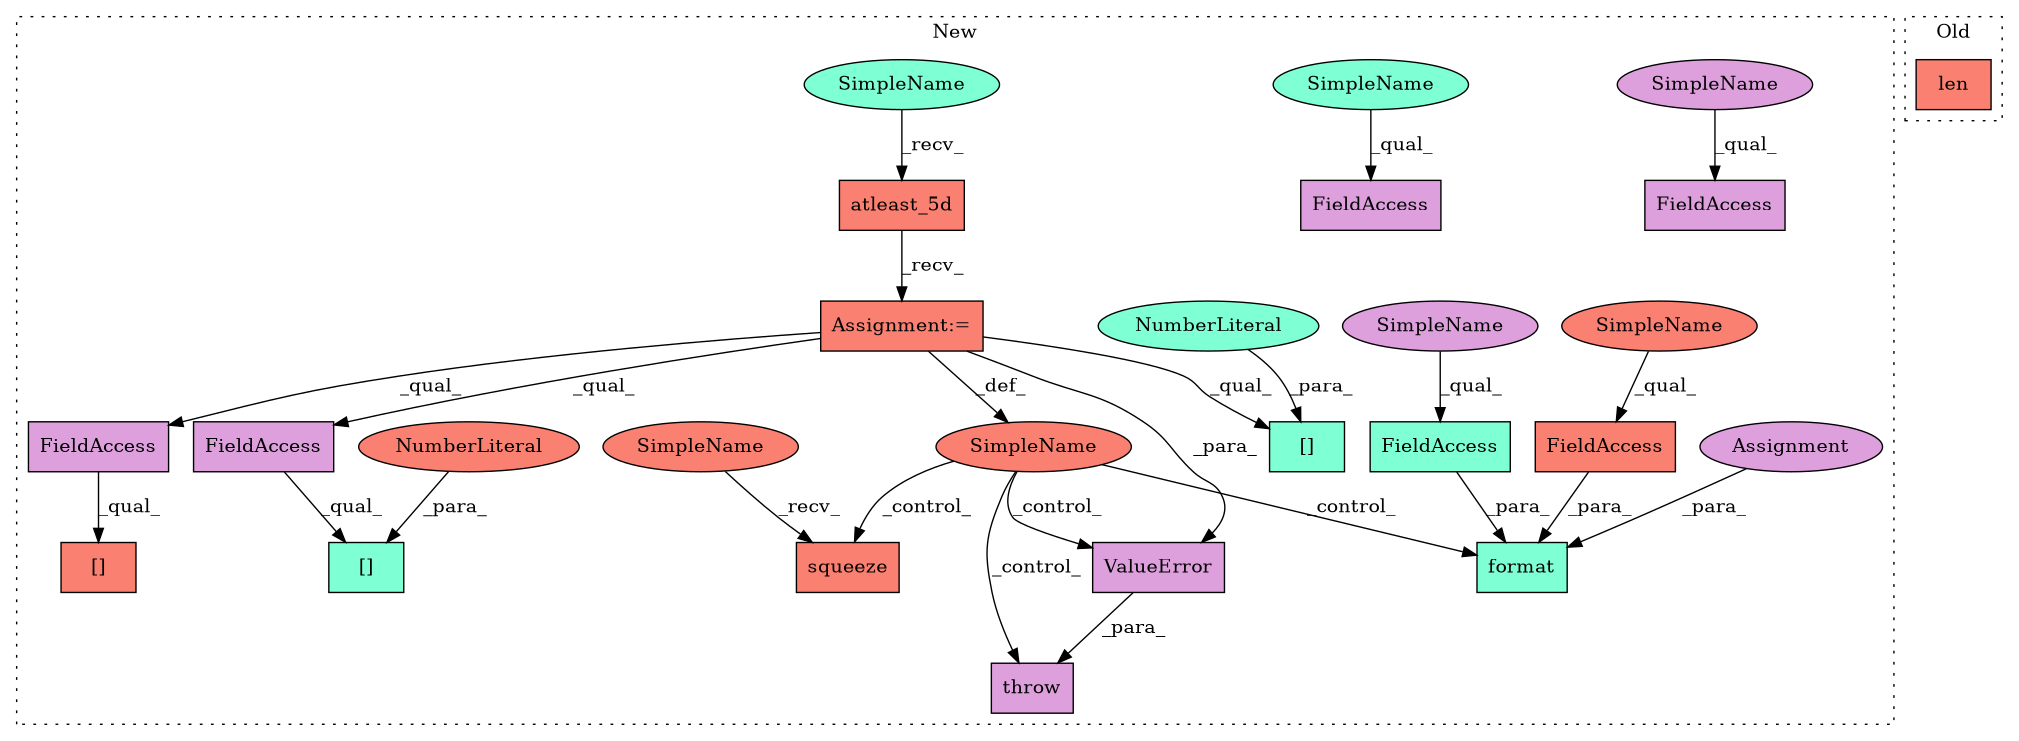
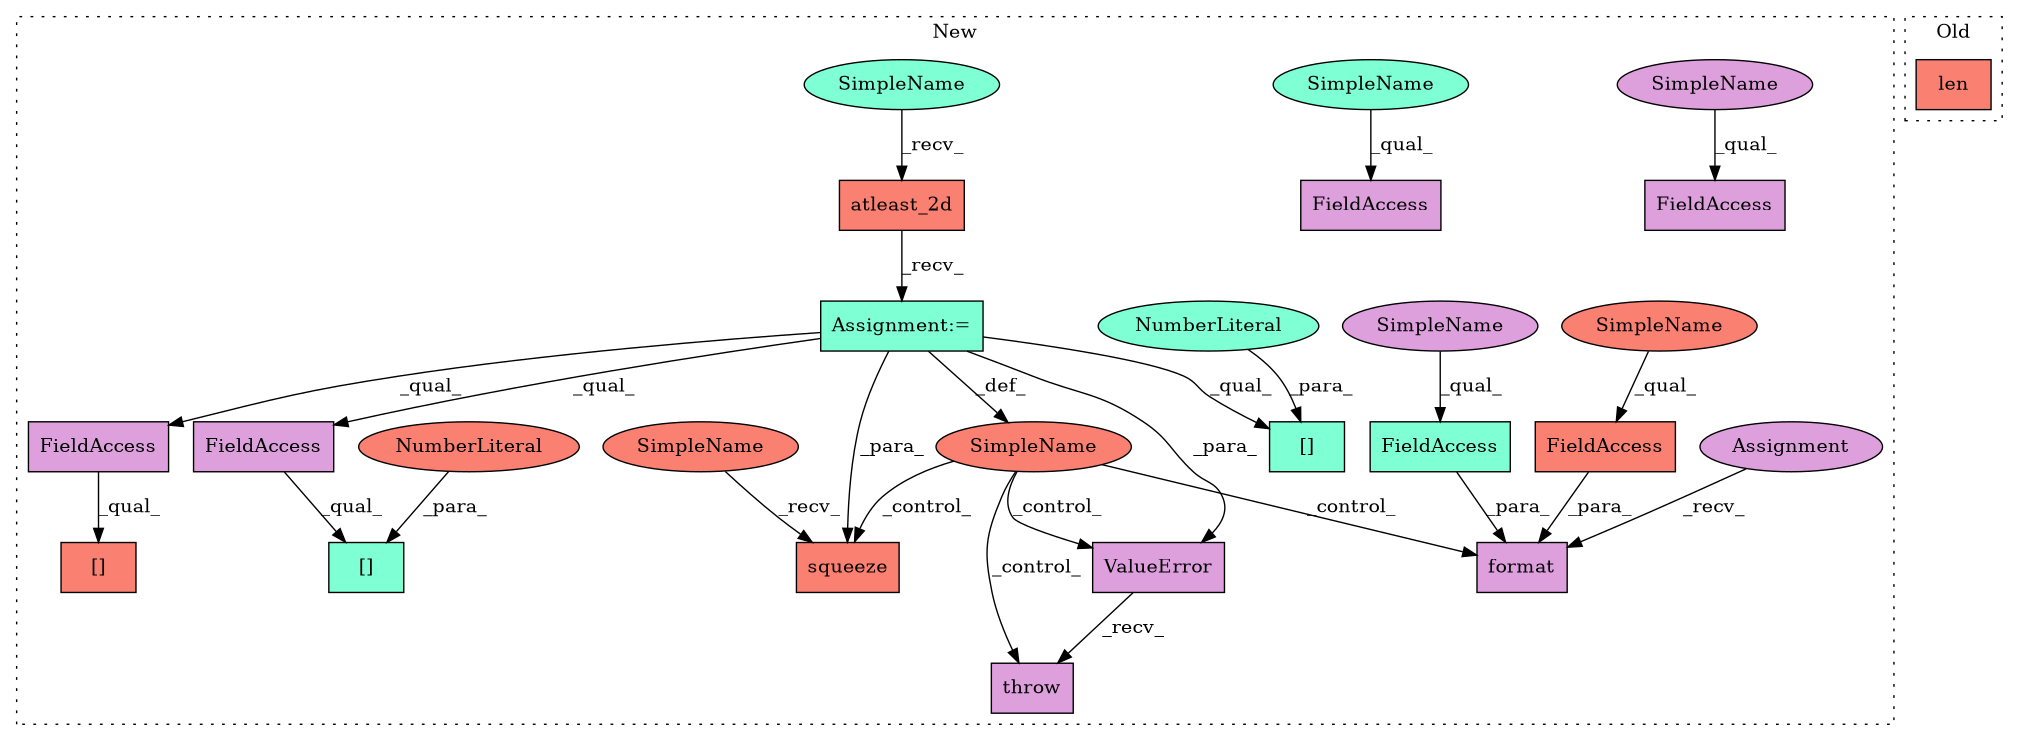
node "atleast_5d": label "atleast_5d" -> "atleast_2d"
node "Assignment:=": fillcolor salmon -> aquamarine
edge "Assignment:=" -> "squeeze": added, label "_para_"
edge "Assignment" -> "format": label "_para_" -> "_recv_"
node "format": fillcolor aquamarine -> plum
edge "ValueError" -> "throw": label "_para_" -> "_recv_"
